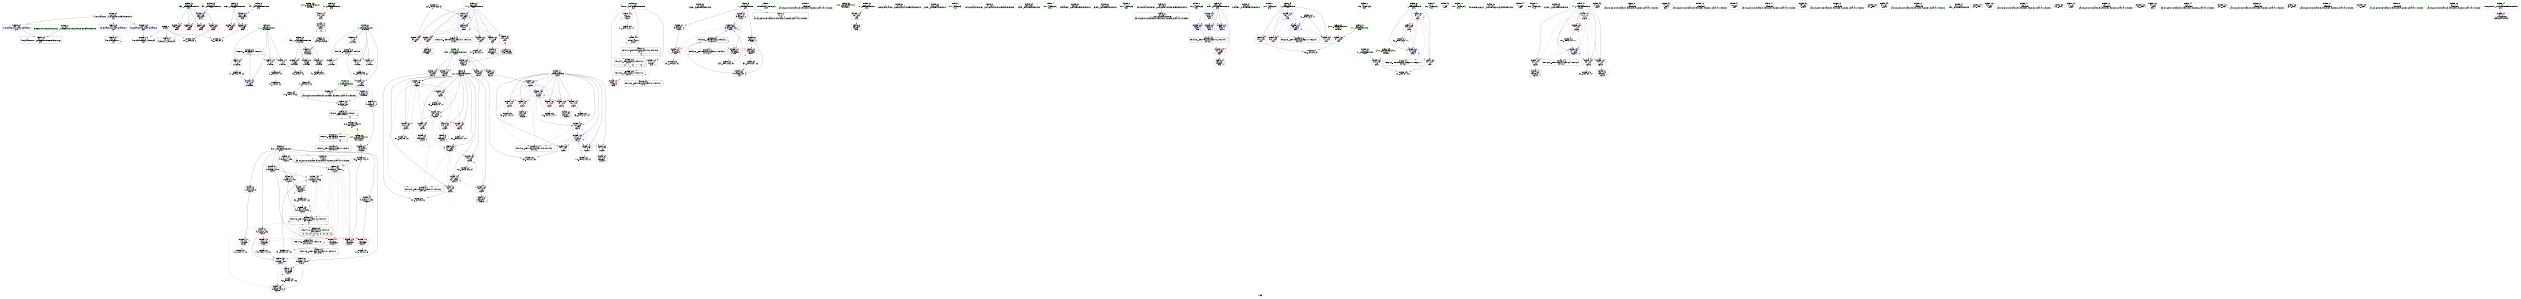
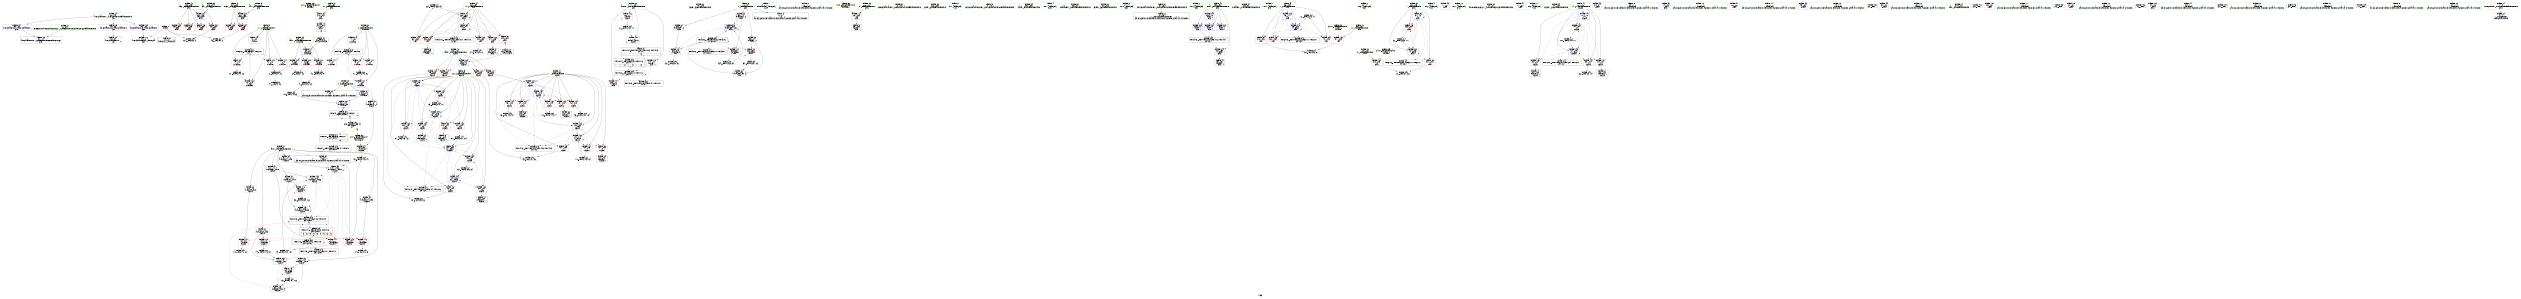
node "NodeID: 179": added
